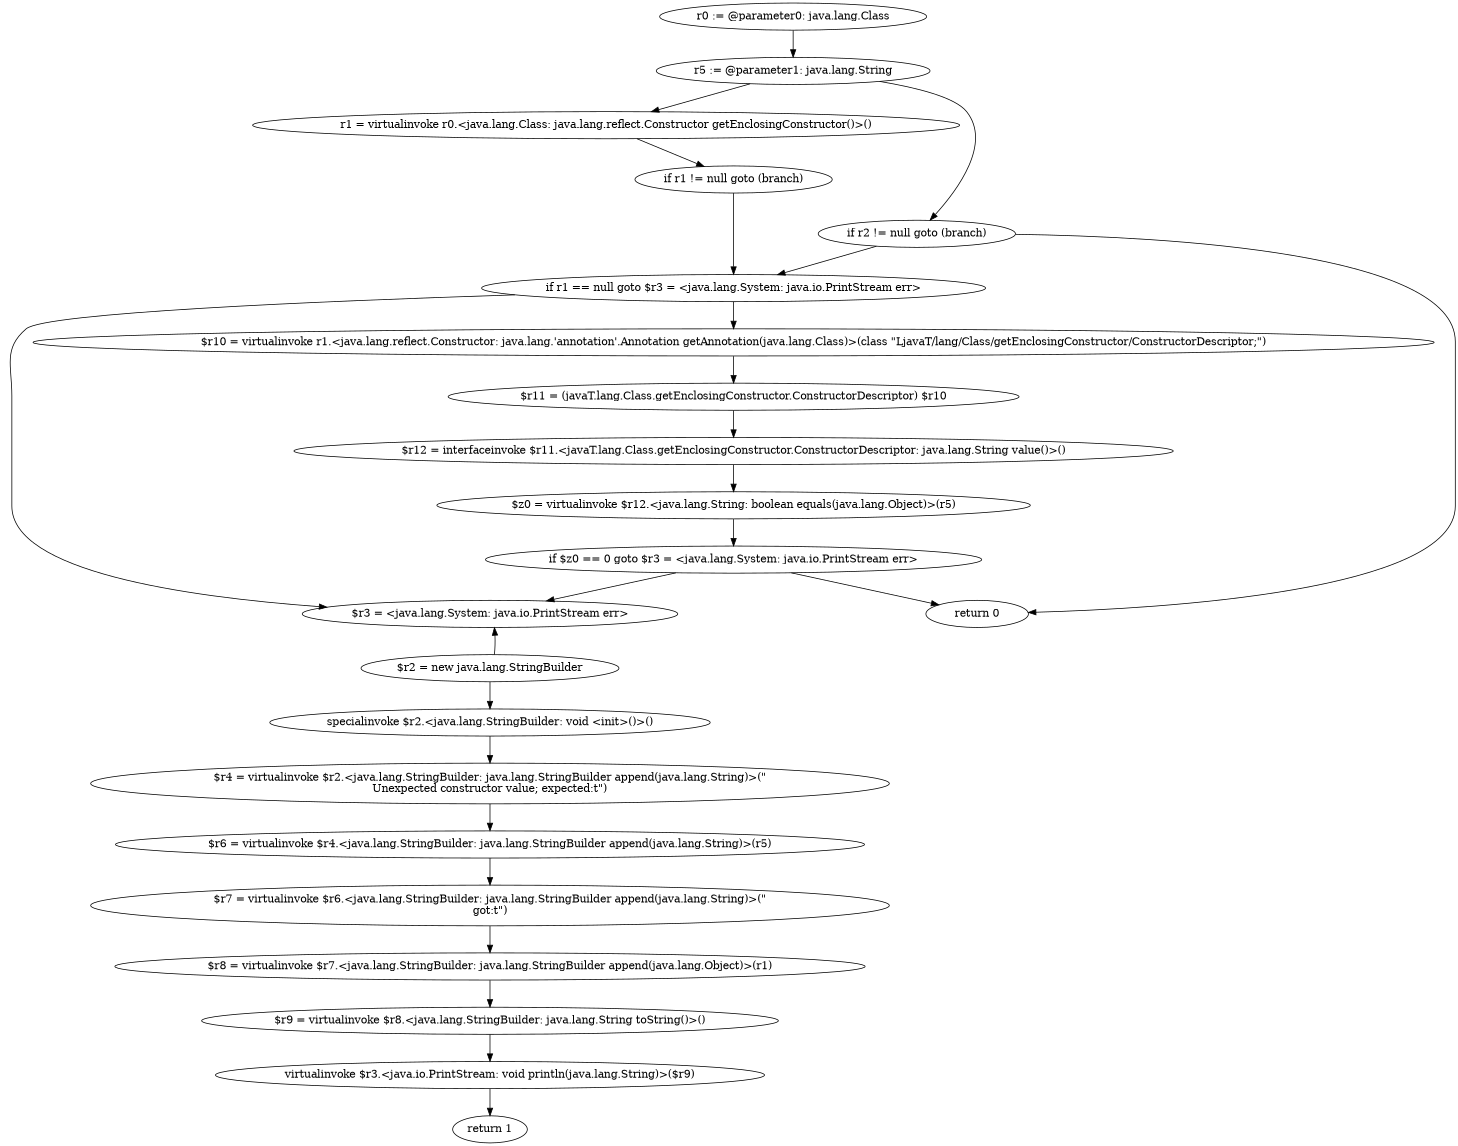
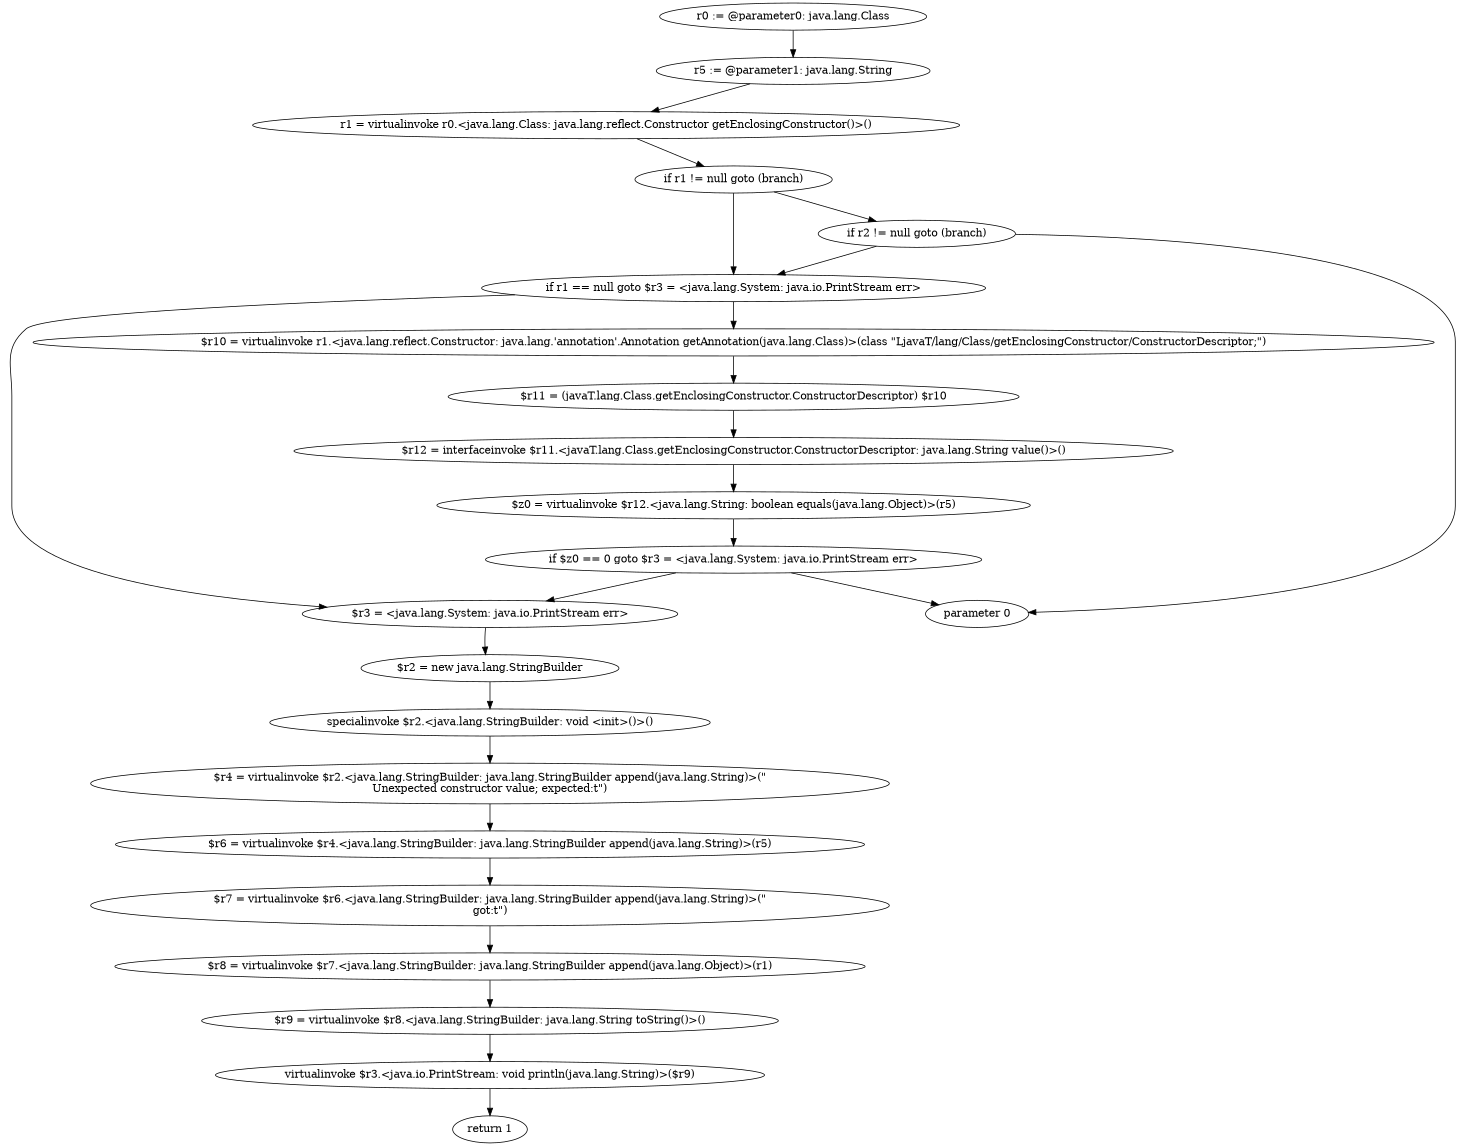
edge "r5 := @parameter1: java.lang.String" -> "if r2 != null goto (branch)": now "if r1 != null goto (branch)" -> "if r2 != null goto (branch)"
node "return 0": label "return 0" -> "parameter 0"
edge "$r2 = new java.lang.StringBuilder" -> "$r3 = <java.lang.System: java.io.PrintStream err>": reversed
